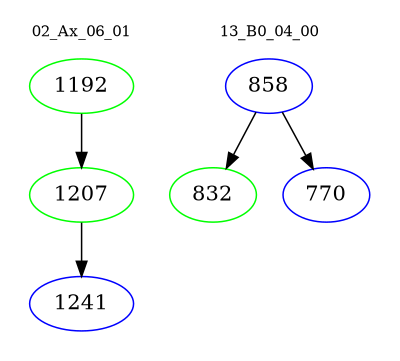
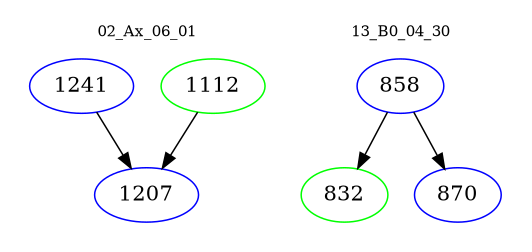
cluster "13_B0_04_00": label "13_B0_04_00" -> "13_B0_04_30"
node "1192": label "1192" -> "1112"
node "1207": color green -> blue
node "770": label "770" -> "870"
edge "1207" -> "1241": reversed
